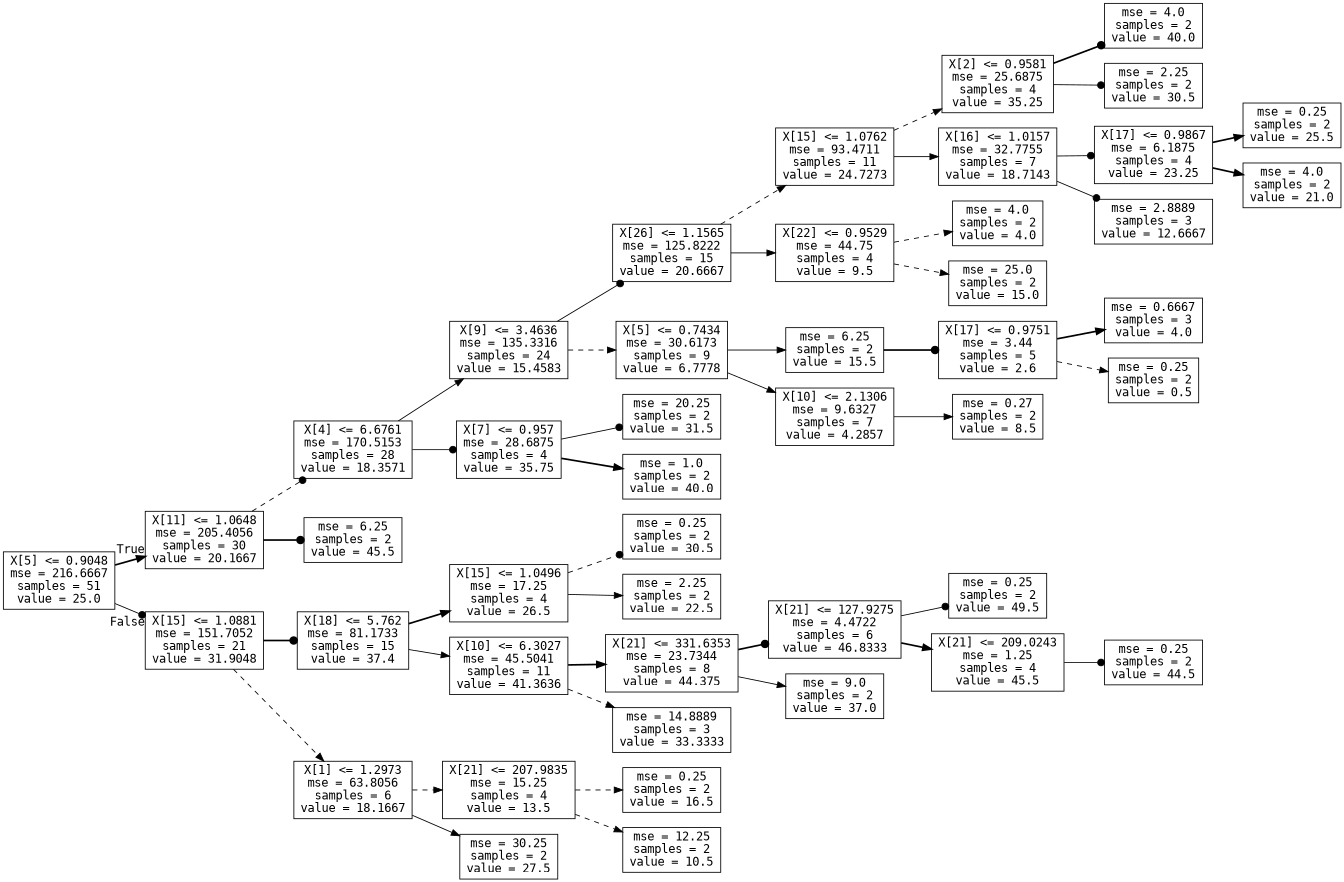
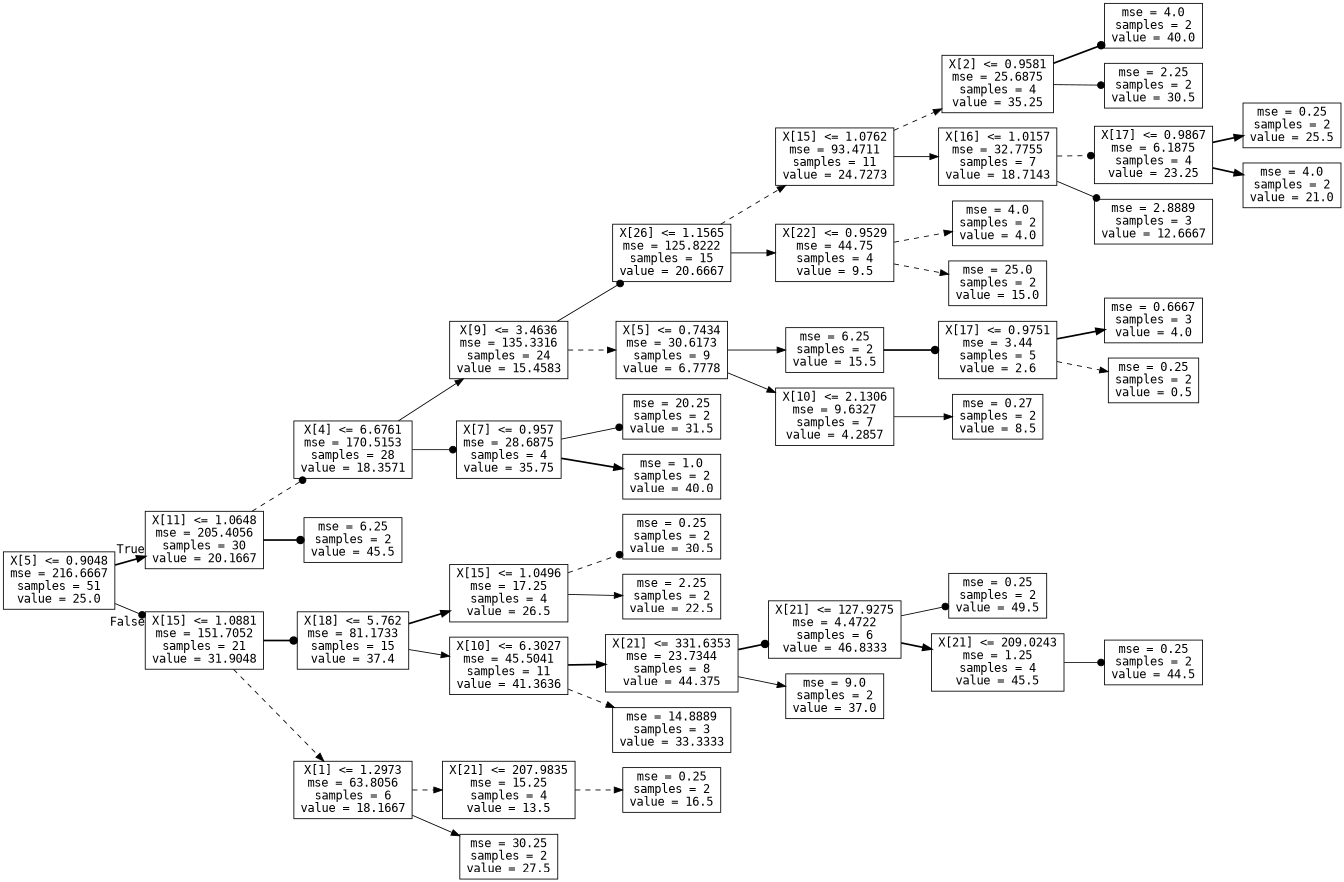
edge "X[16] <= 1.0157 mse = 32.7755 samples = 7 value = 18.7143" -> "X[17] <= 0.9867 mse = 6.1875 samples = 4 value = 23.25": style solid -> dashed
node "mse = 12.25 samples = 2 value = 10.5": removed
